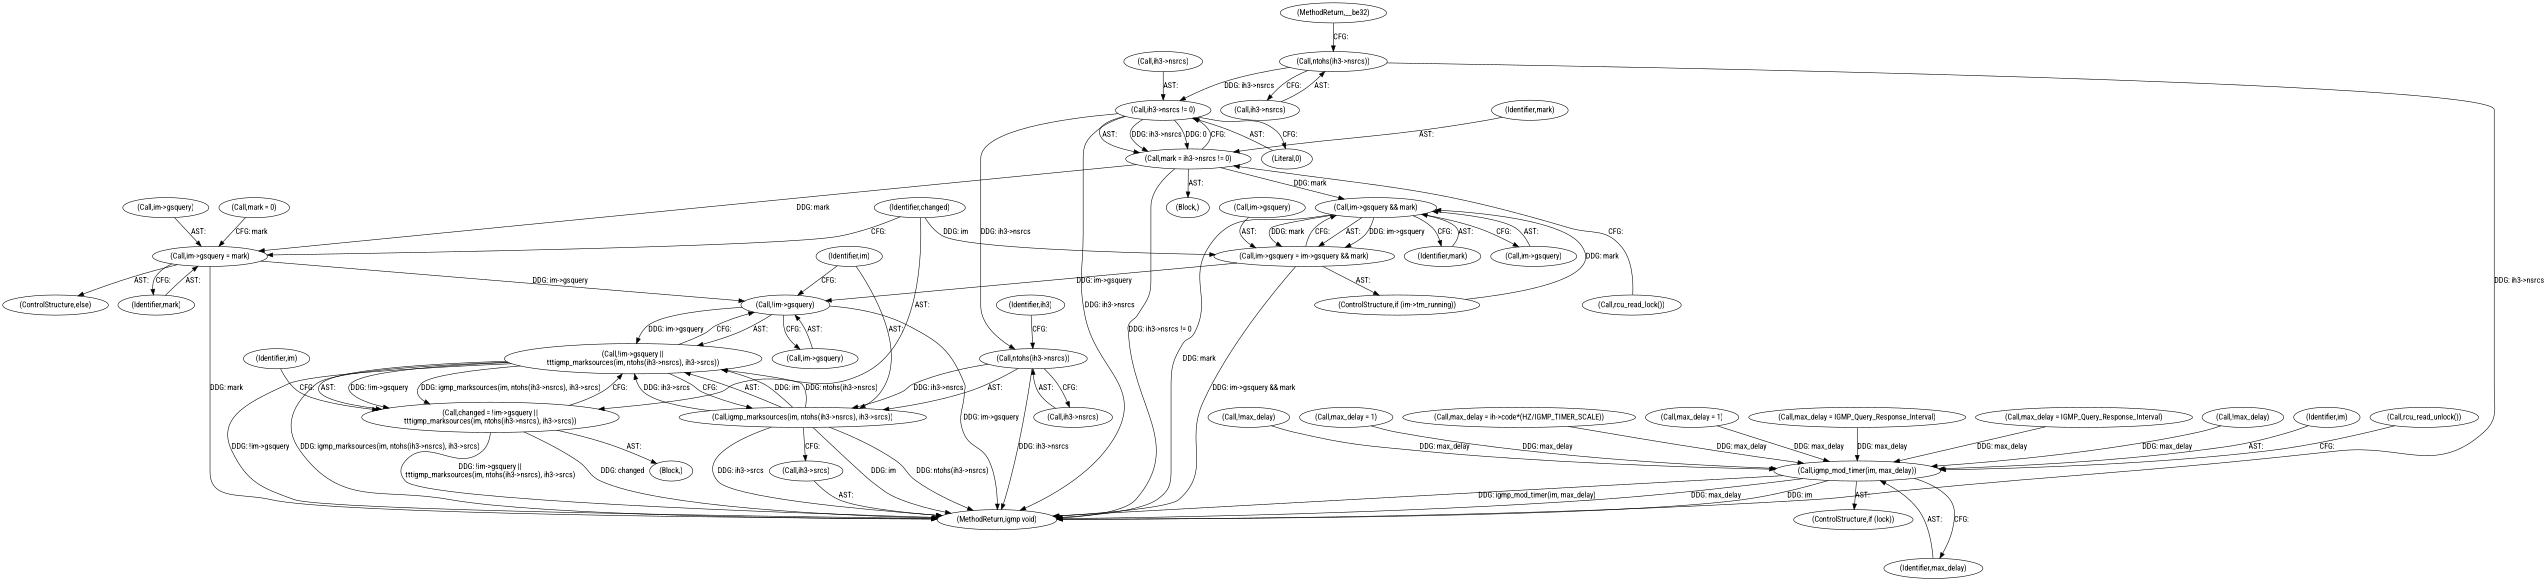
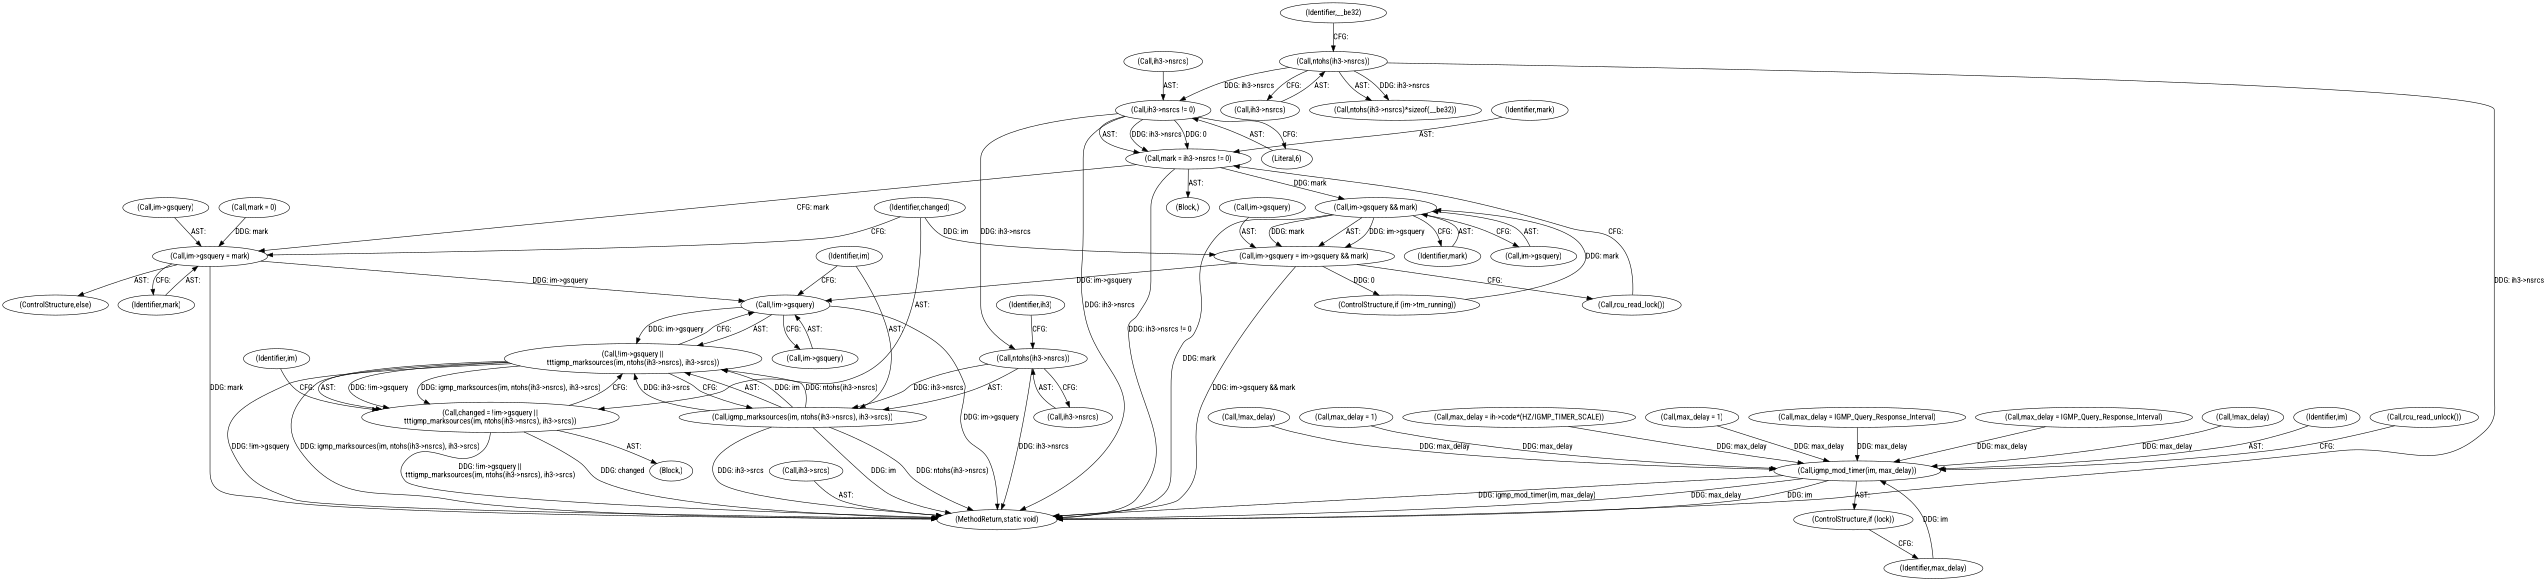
node "(MethodReturn,__be32)": label "(MethodReturn,__be32)" -> "(Identifier,__be32)"
node "(Call,ntohs(ih3->nsrcs)*sizeof(__be32))": added
edge "(Call,mark = ih3->nsrcs != 0)" -> "(Call,ih3->nsrcs != 0)": removed, label "CFG:"
node "(Literal,0)": label "(Literal,0)" -> "(Literal,6)"
edge "(Call,mark = ih3->nsrcs != 0)" -> "(Call,im->gsquery = mark)": label "DDG: mark" -> "CFG: mark"
edge "(Call,im->gsquery = im->gsquery && mark)" -> "(Call,im->gsquery && mark)": now "(Call,im->gsquery = im->gsquery && mark)" -> "(Call,rcu_read_lock())"
edge "(Call,mark = 0)" -> "(Call,im->gsquery = mark)": label "CFG: mark" -> "DDG: mark"
edge "(Call,im->gsquery = im->gsquery && mark)" -> "(ControlStructure,if (im->tm_running))": label "AST: " -> "DDG: 0"
edge "(Call,igmp_marksources(im, ntohs(ih3->nsrcs), ih3->srcs))" -> "(Call,ih3->srcs)": removed, label "CFG:"
edge "(Call,igmp_mod_timer(im, max_delay))" -> "(Identifier,max_delay)": now "(ControlStructure,if (lock))" -> "(Identifier,max_delay)"
node "(MethodReturn,igmp void)": label "(MethodReturn,igmp void)" -> "(MethodReturn,static void)"
edge "(Identifier,max_delay)" -> "(Call,igmp_mod_timer(im, max_delay))": label "AST: " -> "DDG: im"
